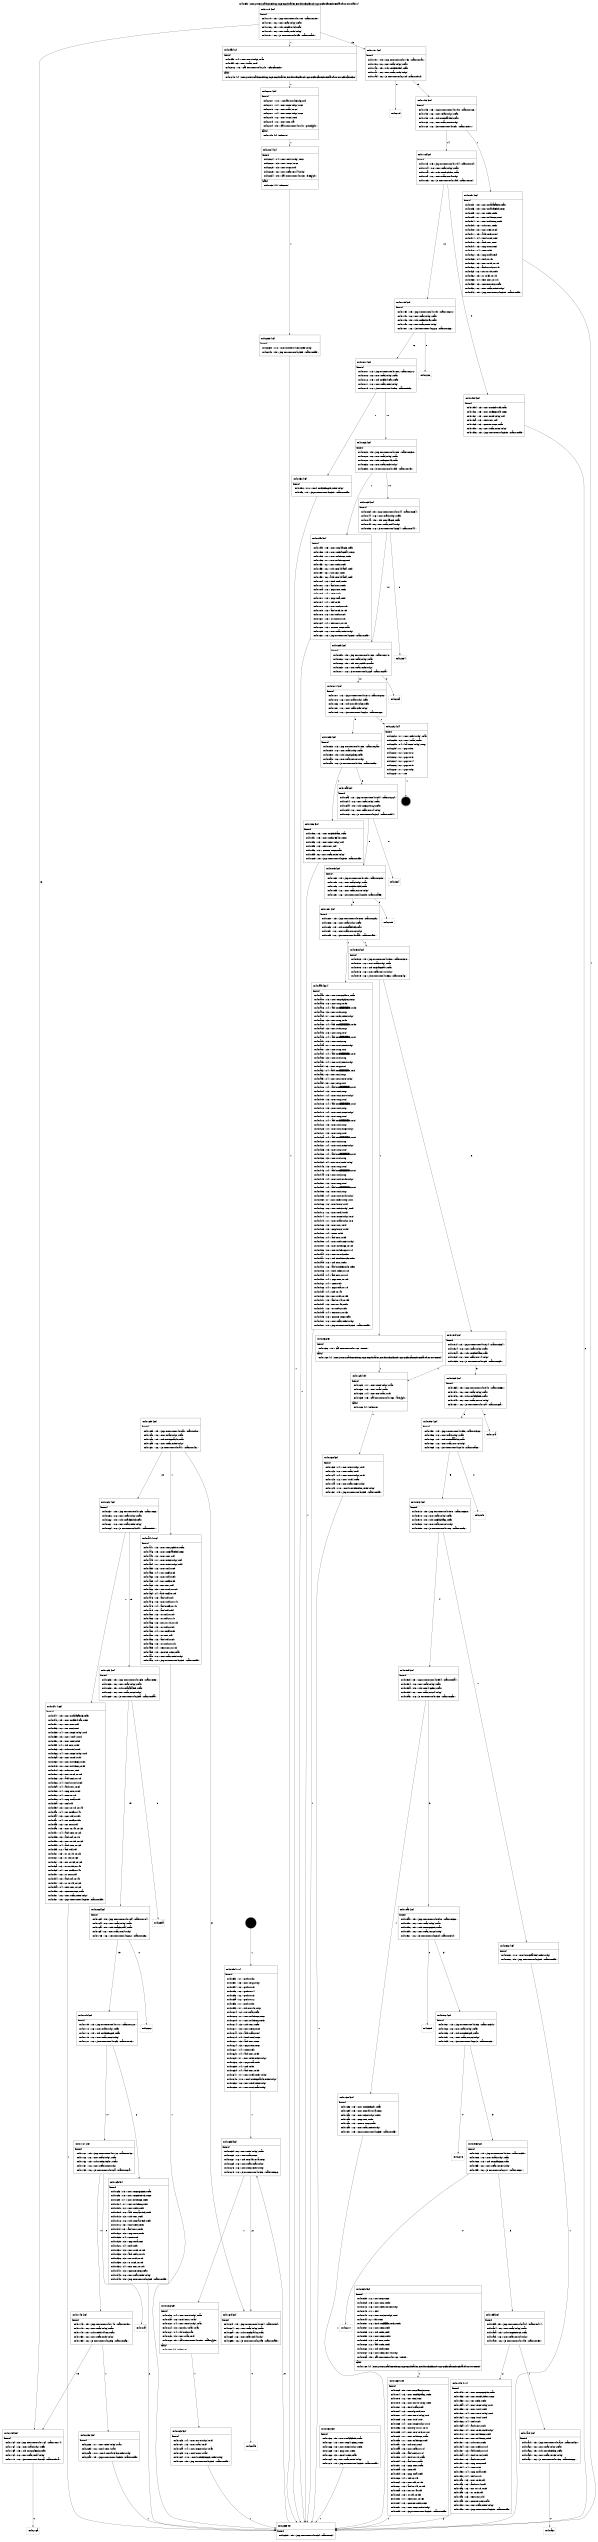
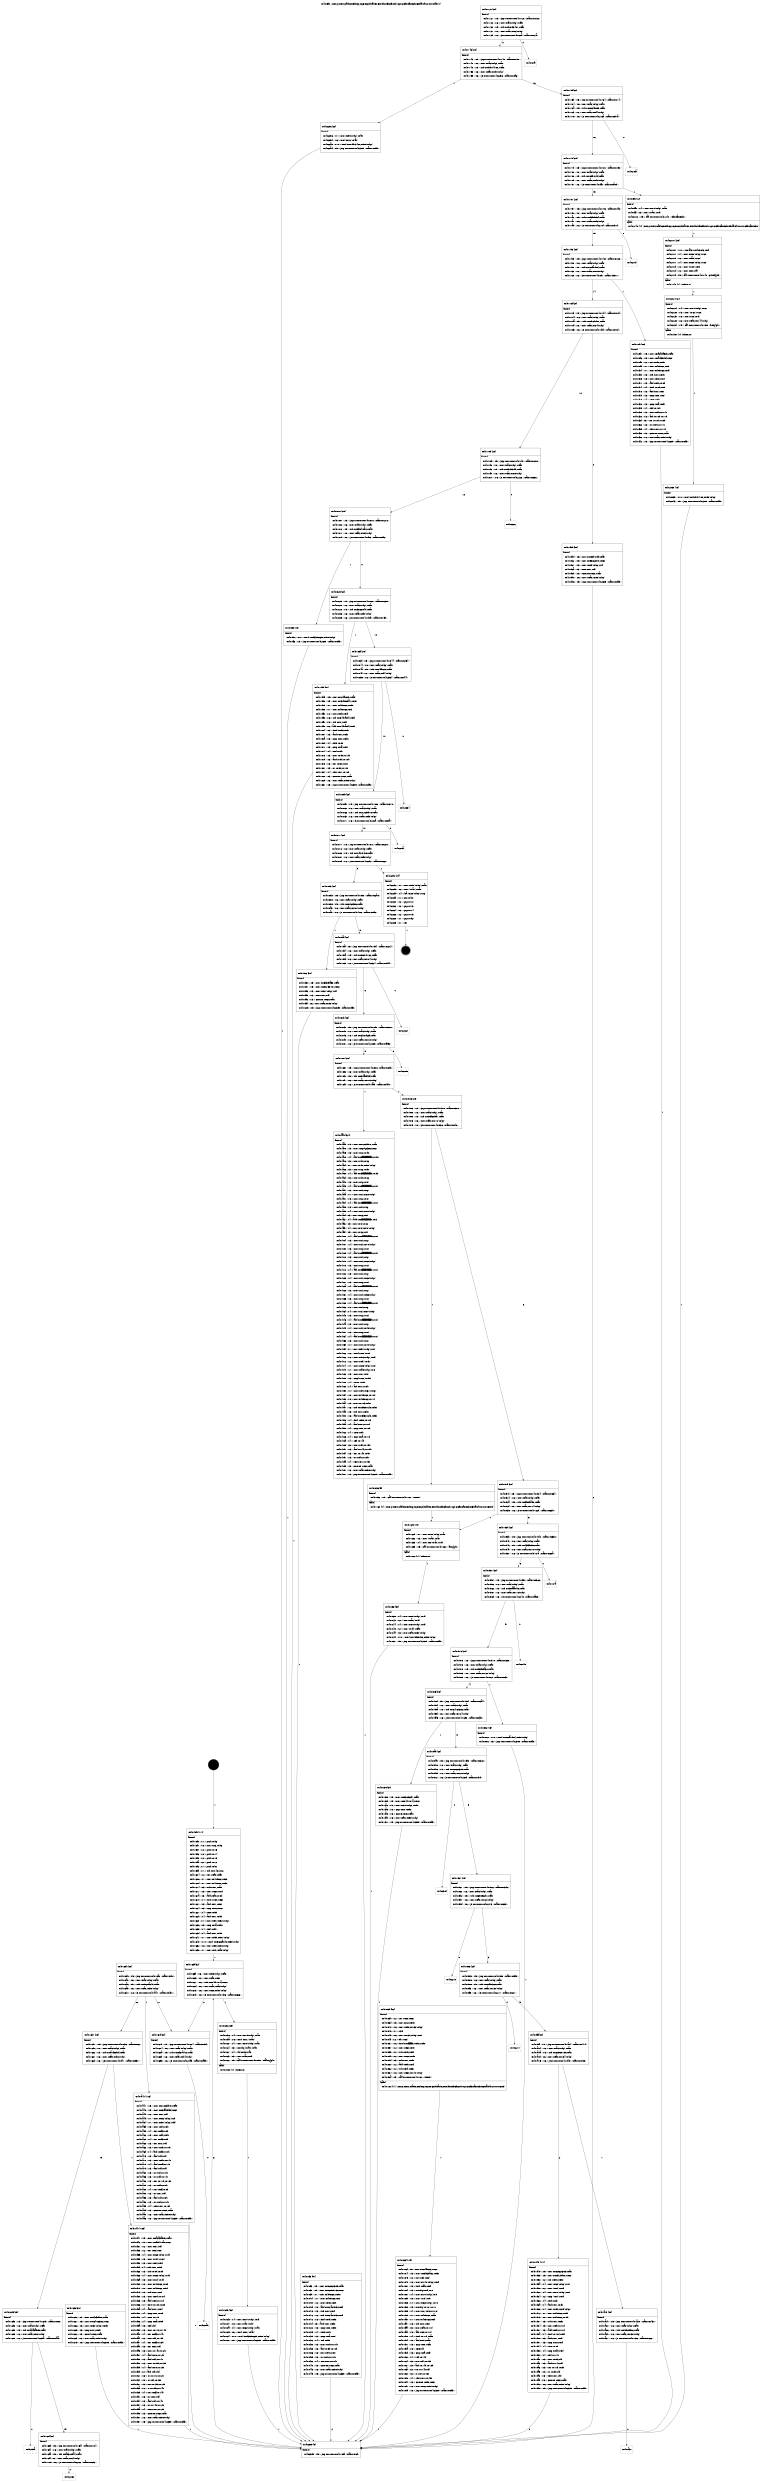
edge "0x40177b [28]" -> "0x40175f [28]": reversed
node "0x40170b [28]": removed
